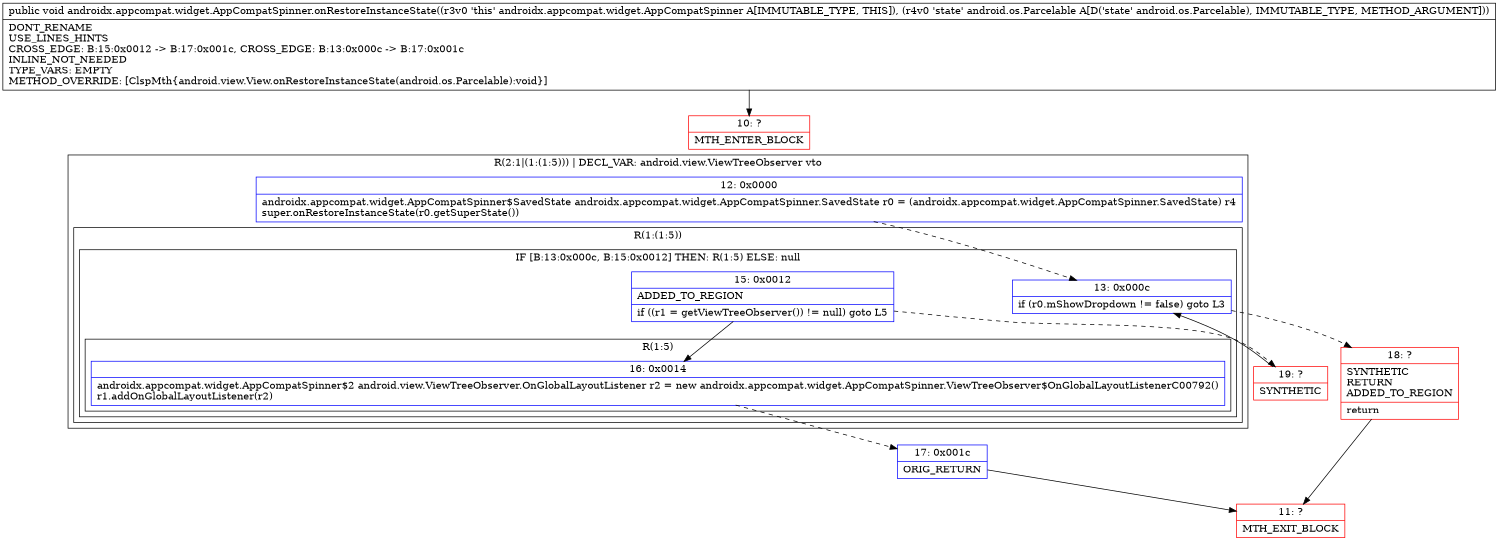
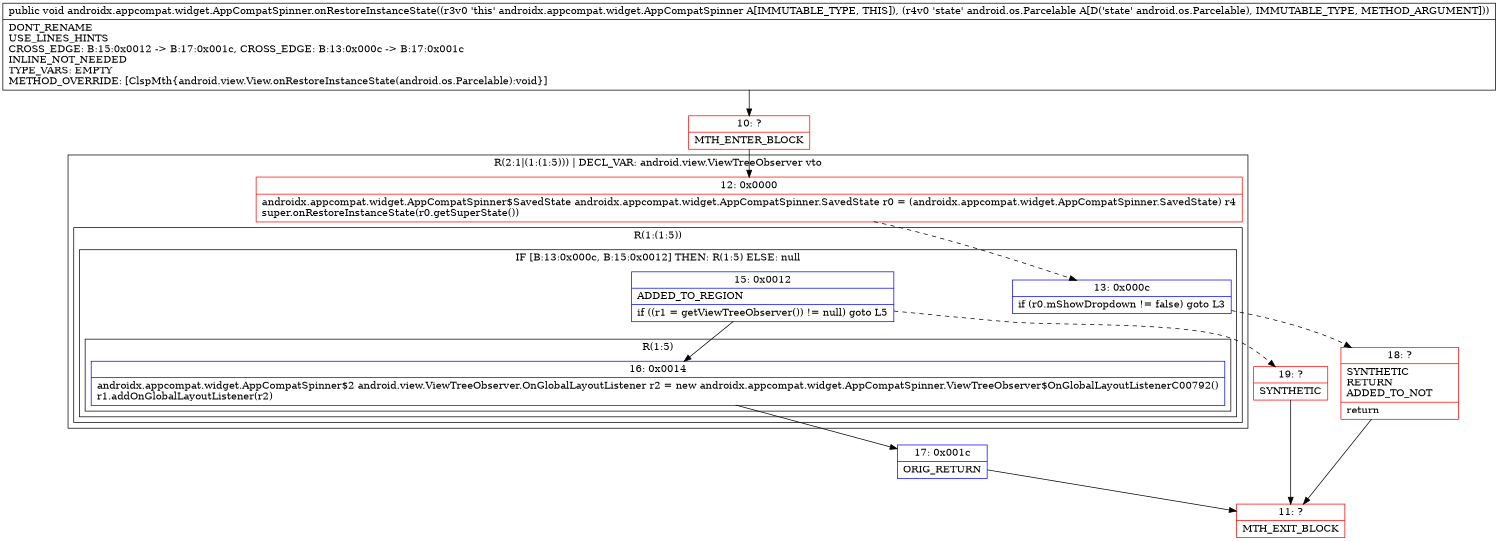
edge "10: ?" -> "12: 0x0000": added
node "12: 0x0000": color blue -> red
edge "19: ?" -> "13: 0x000c": now "19: ?" -> "11: ?"
node "18: ?": text "ADDED_TO_REGION" -> "ADDED_TO_NOT"
edge "16: 0x0014" -> "17: 0x001c": style dashed -> solid
